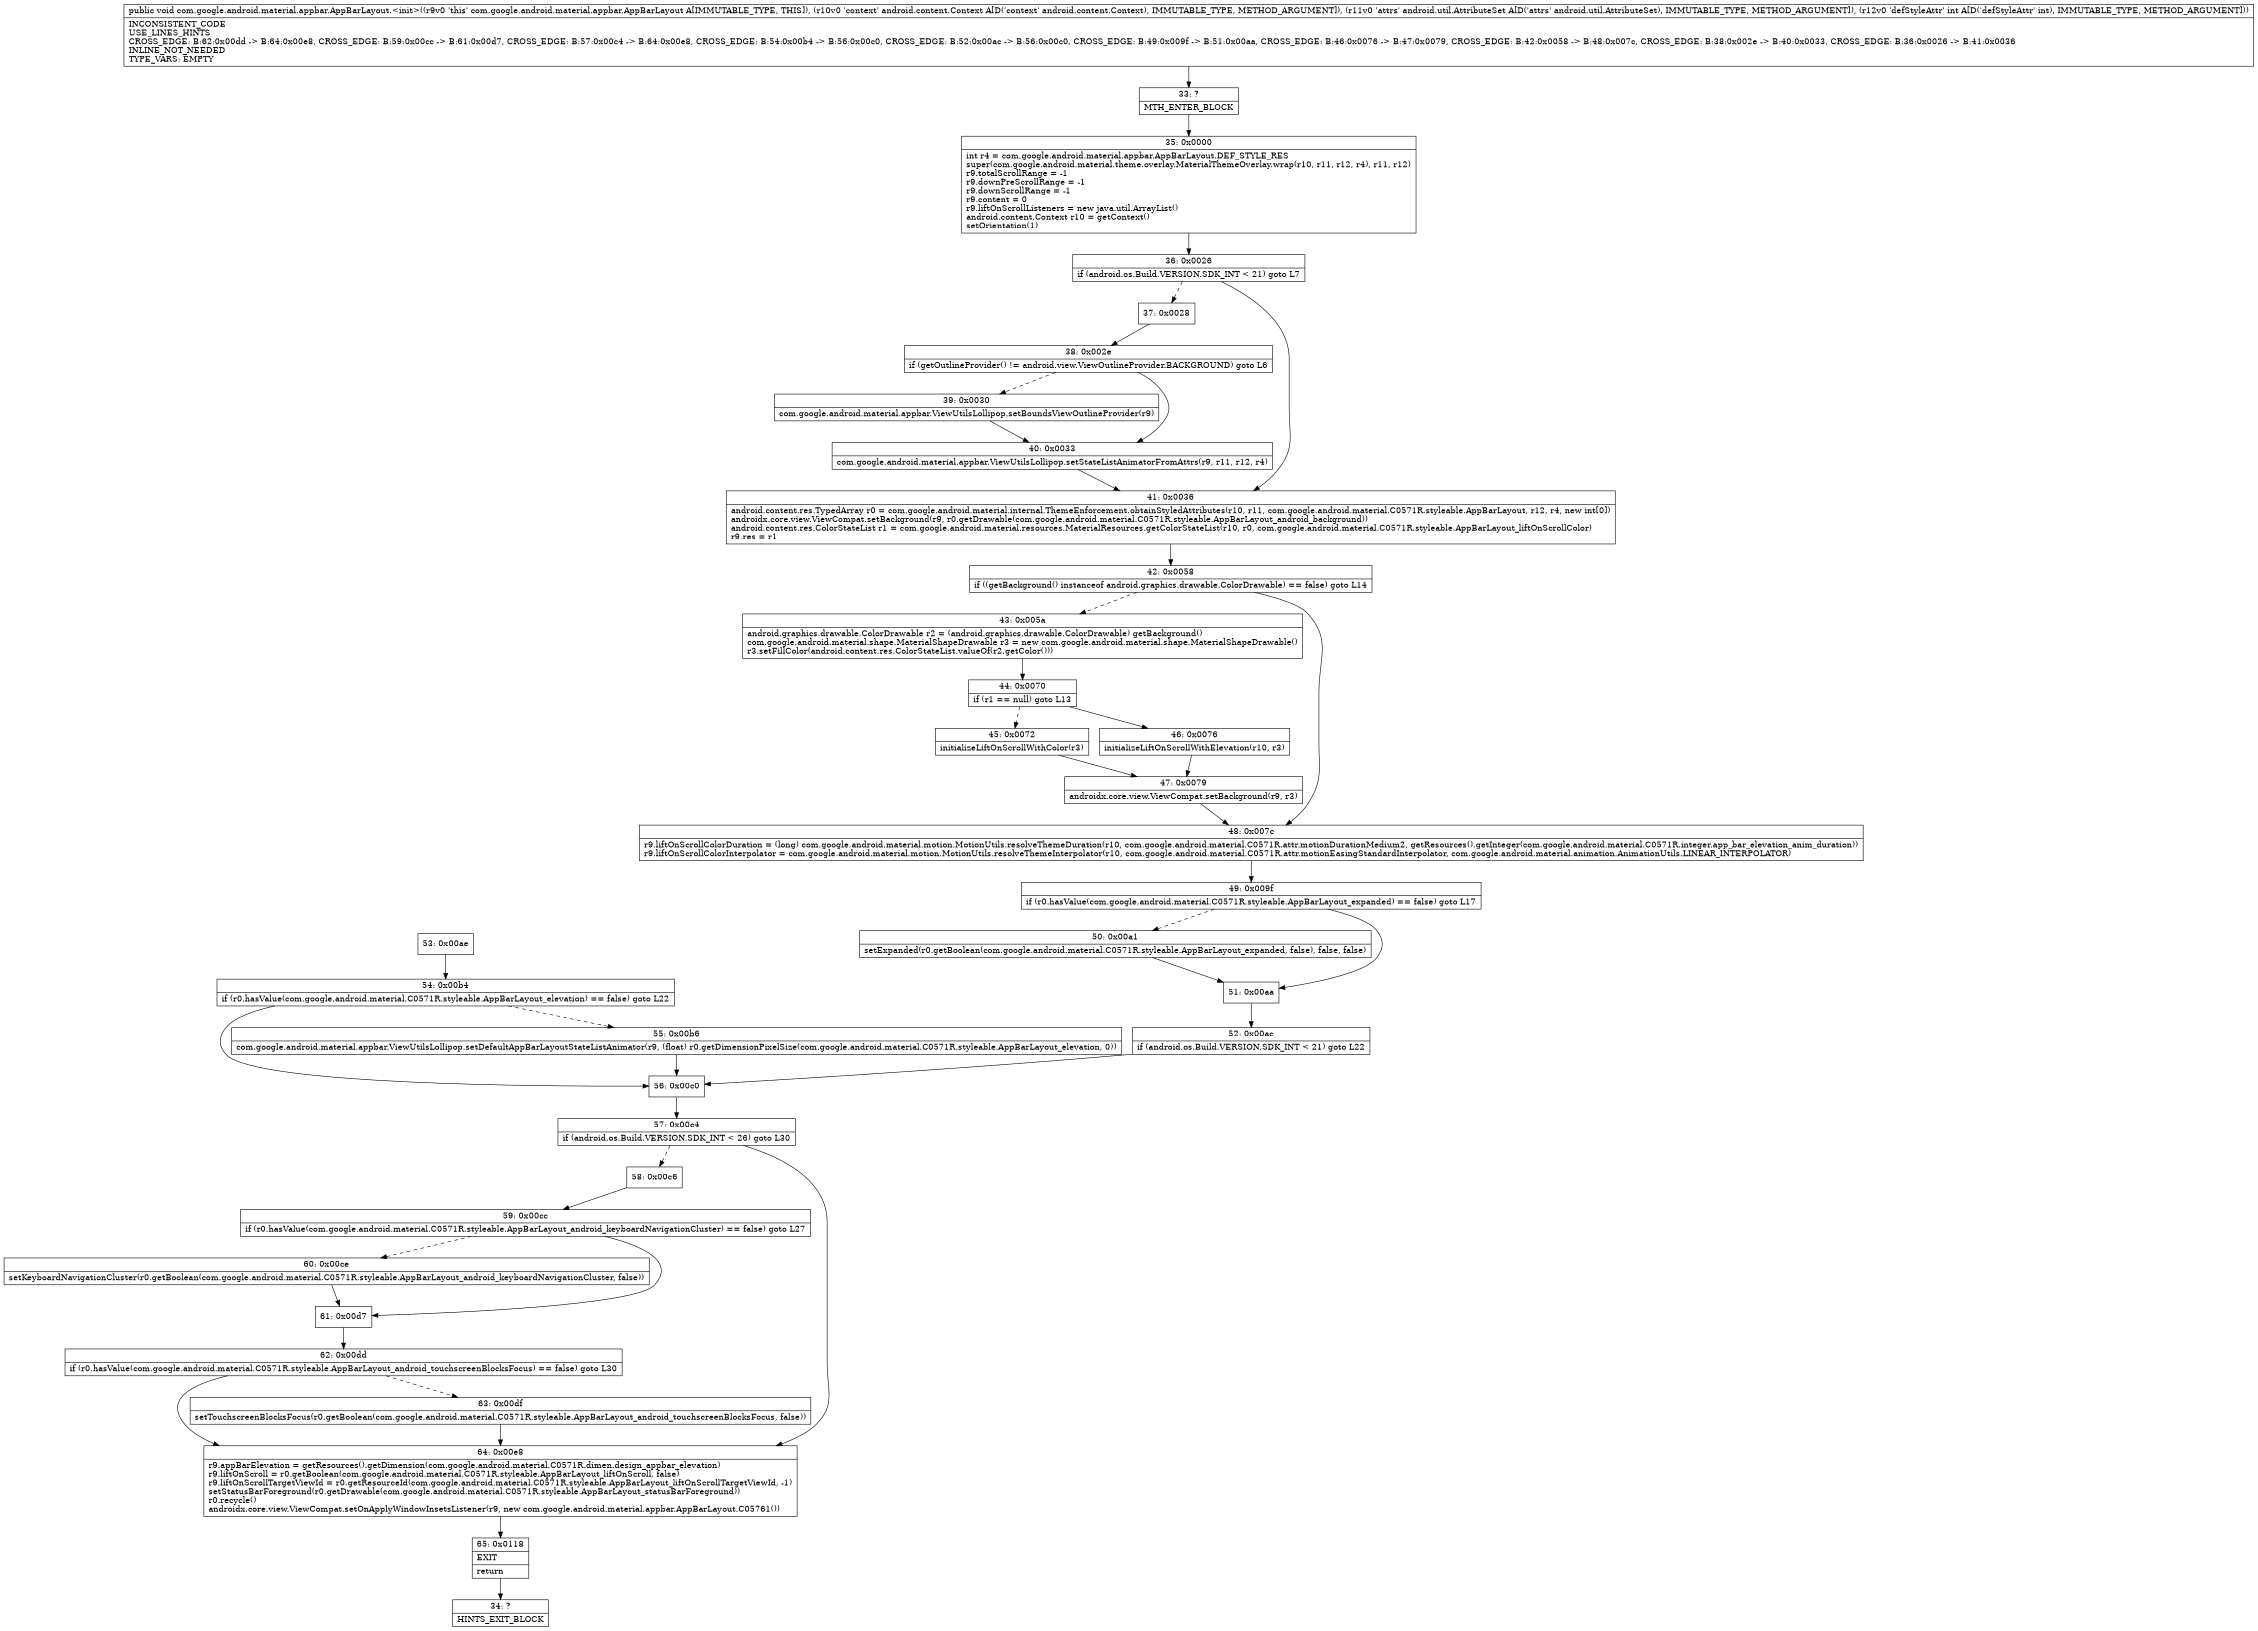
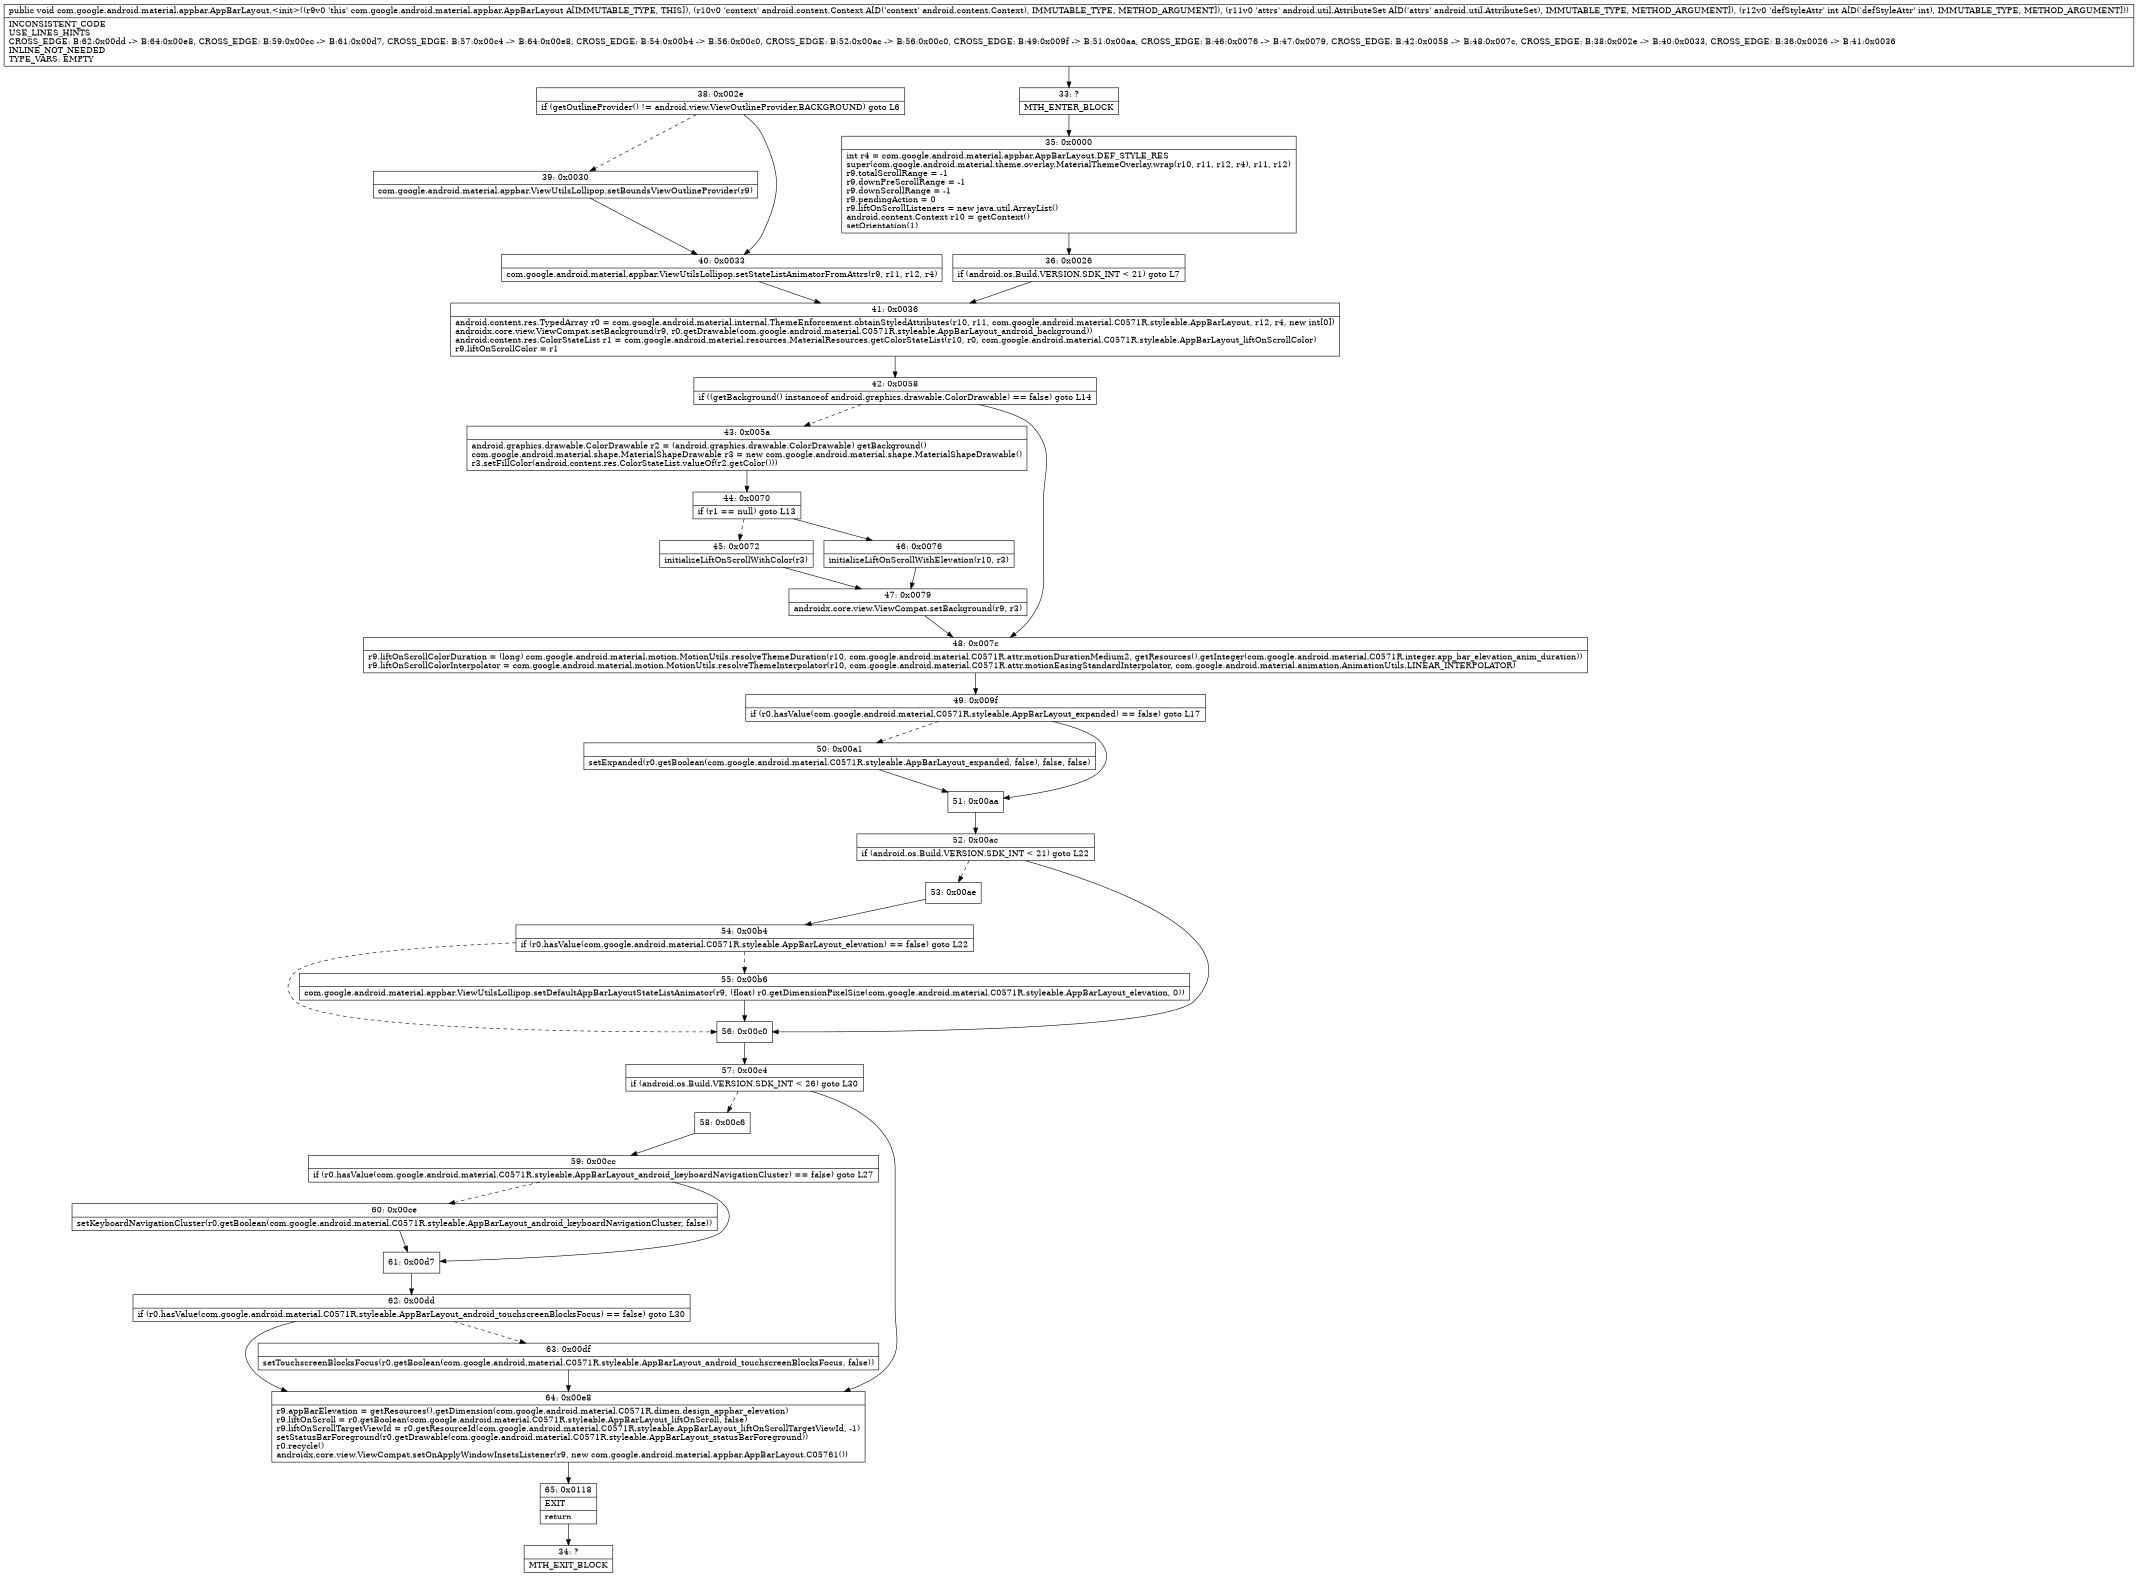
node "35: 0x0000": text "r9.content = 0" -> "r9.pendingAction = 0"
node "37: 0x0028": removed
node "41: 0x0036": text "r9.res = r1" -> "r9.liftOnScrollColor = r1"
edge "52: 0x00ac" -> "53: 0x00ae": added
edge "54: 0x00b4" -> "56: 0x00c0": style solid -> dashed
node "34: ?": text "HINTS_EXIT_BLOCK" -> "MTH_EXIT_BLOCK"
